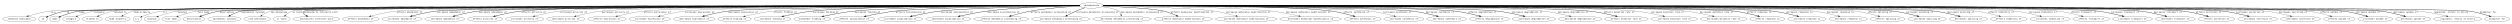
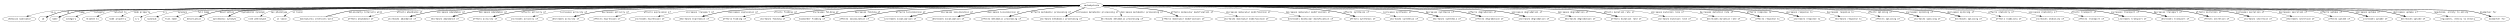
edge "carbohydrate" -> "decreases activity of": style solid -> bold
edge "carbohydrate" -> "molecularly interacts with": reversed
edge "carbohydrate" -> "increases expression of": label "increases expression of" -> "increases transport of"
